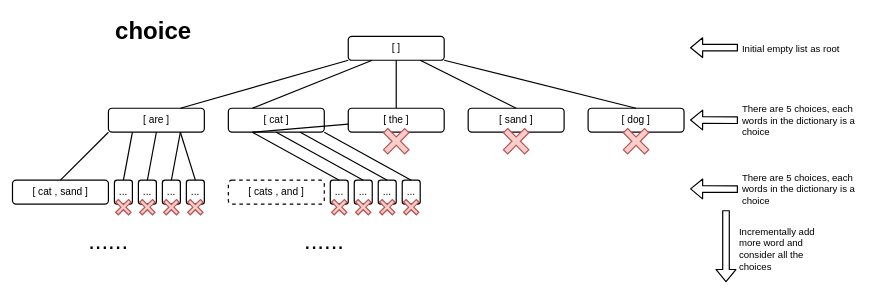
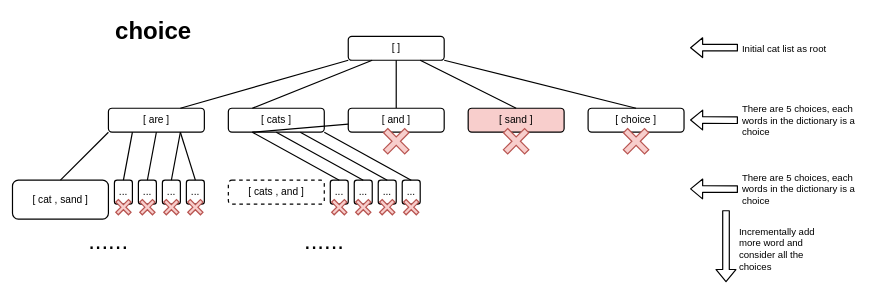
node "Initial empty list as root": label "Initial empty list as root" -> "Initial cat list as root"
node "[ cat ]": label "[ cat ]" -> "[ cats ]"
node "[ the ]": label "[ the ]" -> "[ and ]"
node "[ sand ]": fillcolor #ffffff -> #f8cecc
node "[ dog ]": label "[ dog ]" -> "[ choice ]"
node "[ cat , sand ]": size 96x24 -> 96x39
